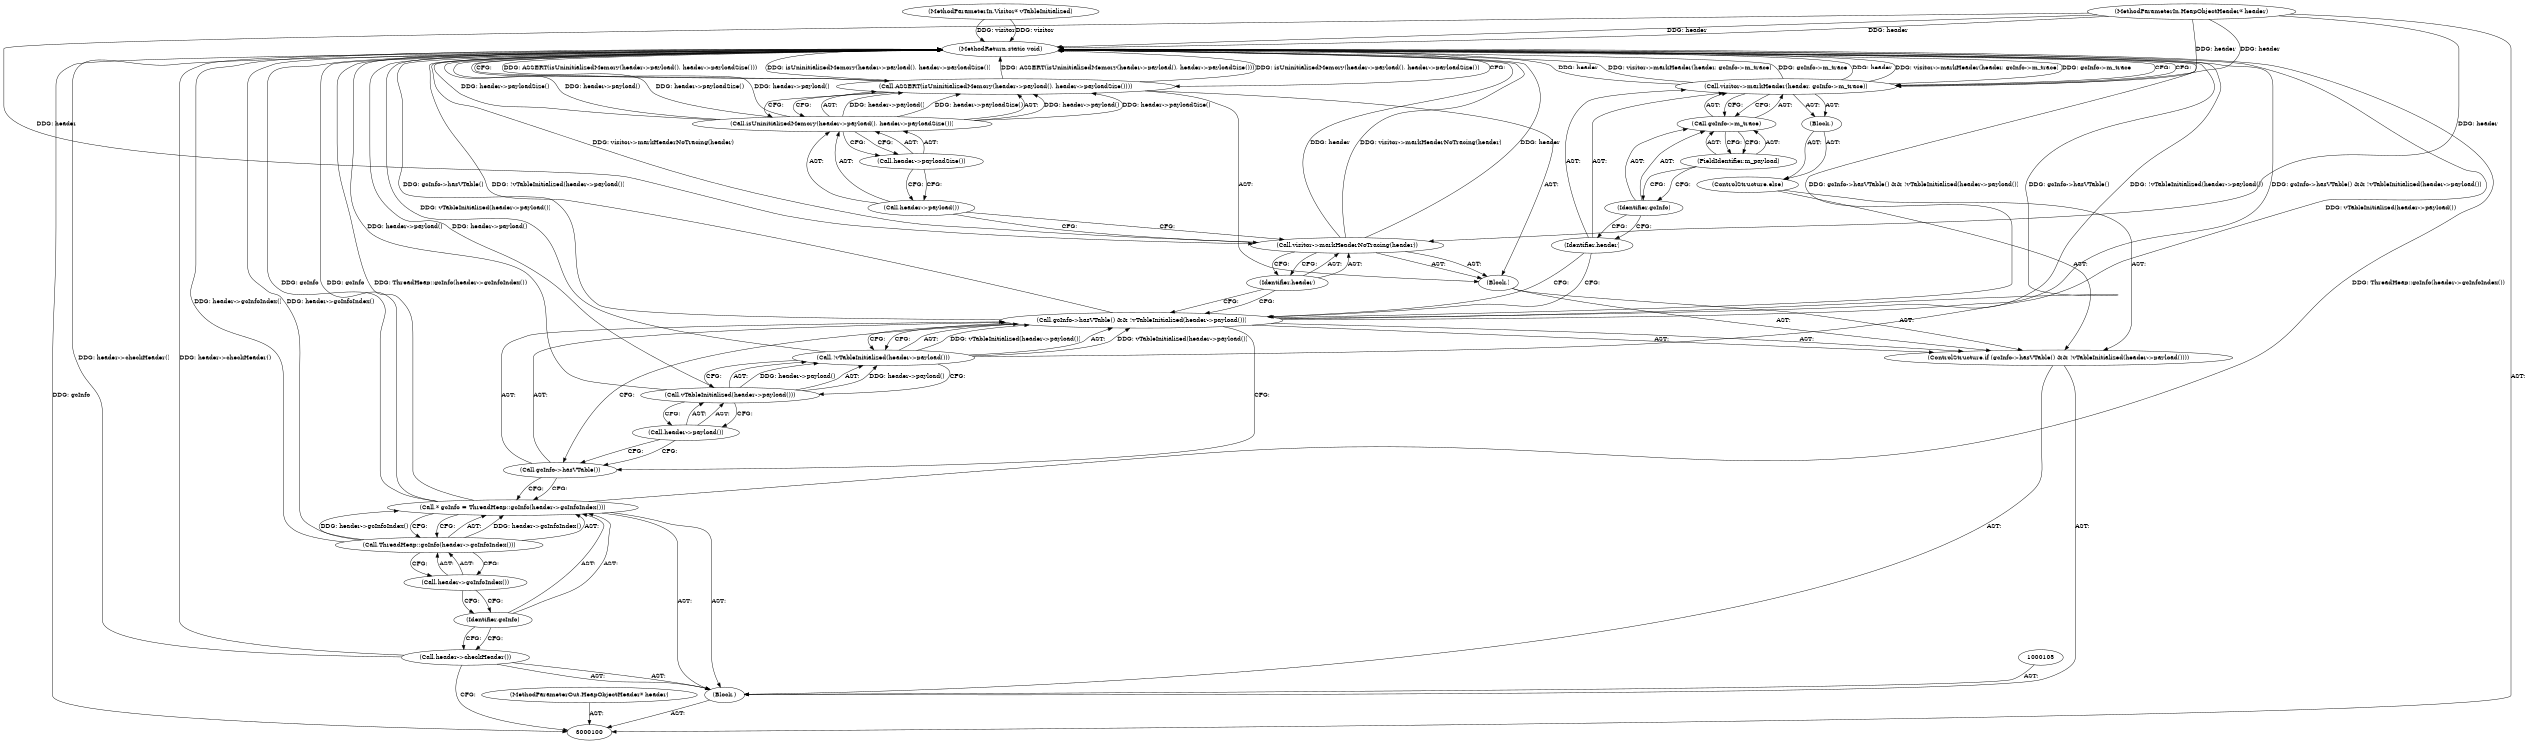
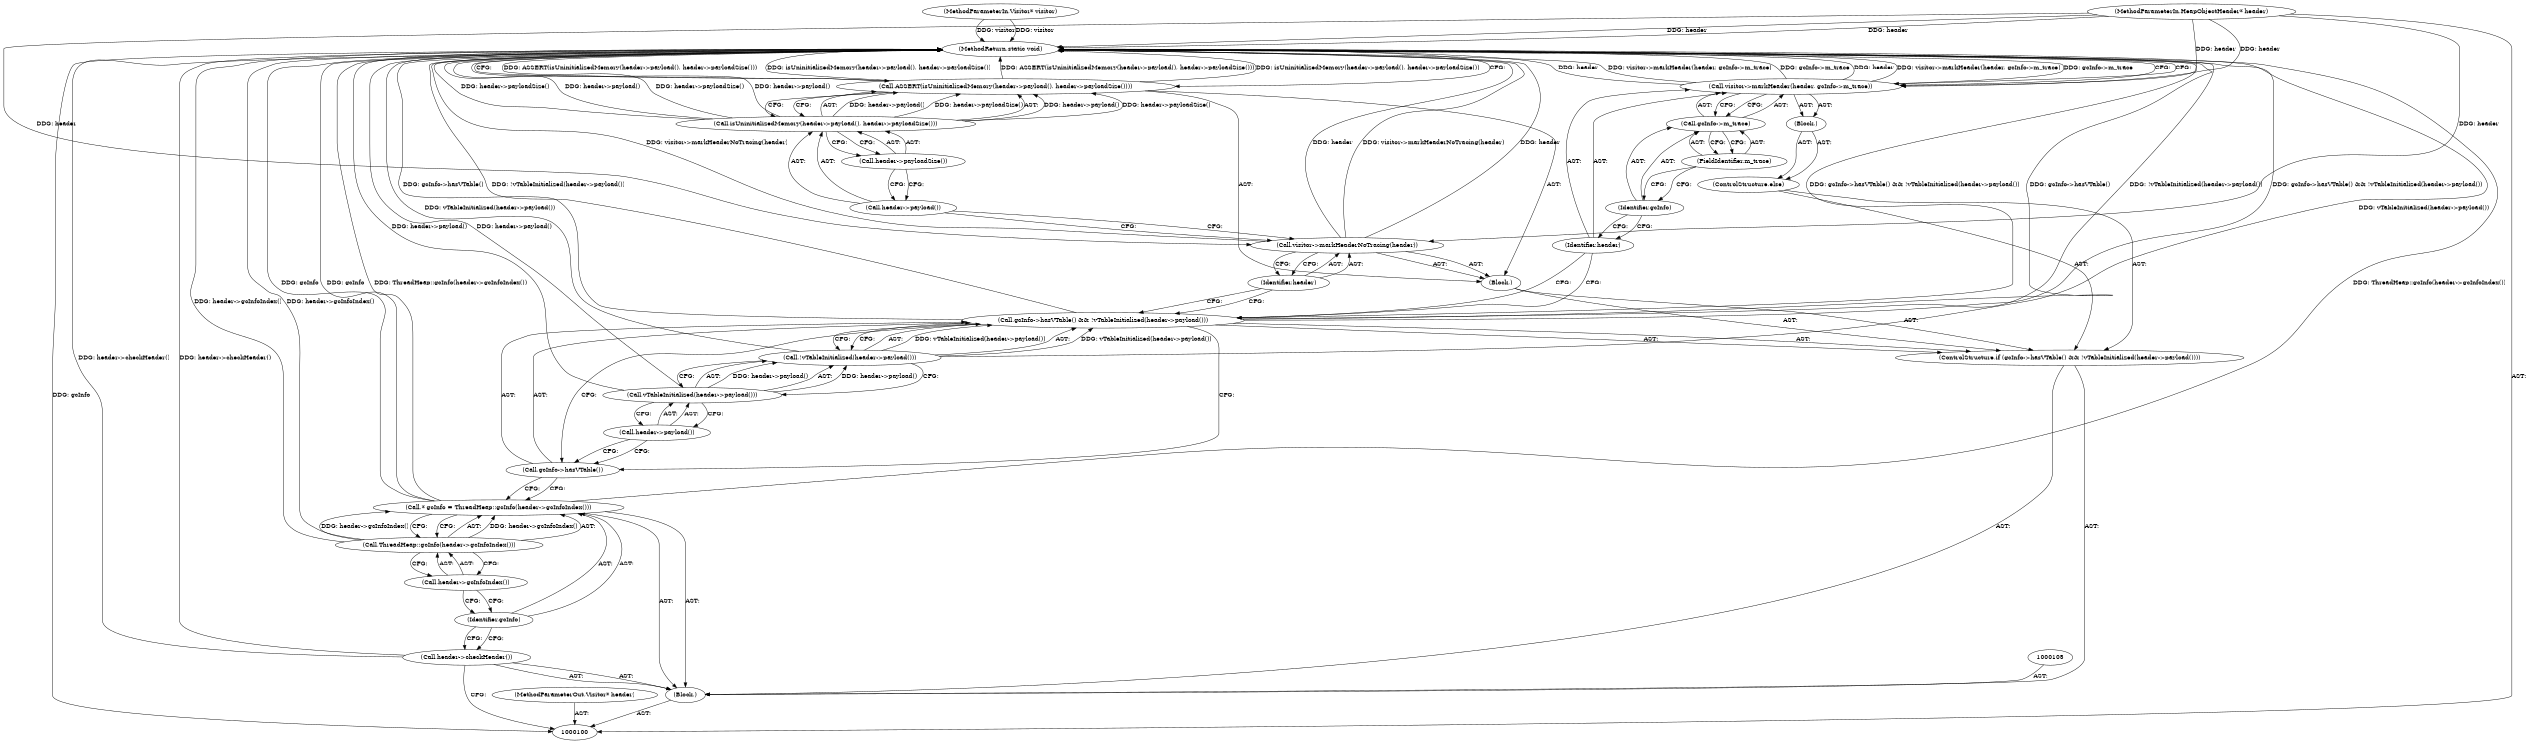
node "(MethodParameterIn,Visitor* vTableInitialized)": label "(MethodParameterIn,Visitor* vTableInitialized)" -> "(MethodParameterIn,Visitor* visitor)"
node "(FieldIdentifier,m_payload)": label "(FieldIdentifier,m_payload)" -> "(FieldIdentifier,m_trace)"
node "(MethodParameterOut,HeapObjectHeader* header)": label "(MethodParameterOut,HeapObjectHeader* header)" -> "(MethodParameterOut,Visitor* header)"
node "3000100": label "3000100" -> "1000100"
